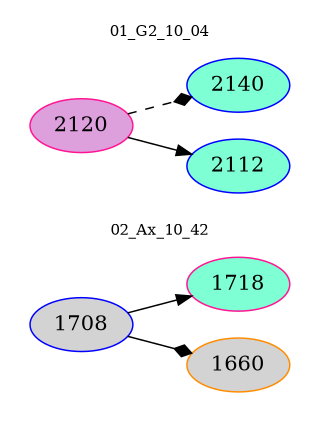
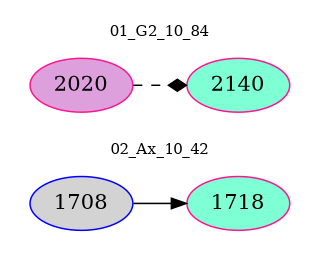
cluster "01_G2_10_04": label "01_G2_10_04" -> "01_G2_10_84"
node "2140": color blue -> deeppink
node "2120": label "2120" -> "2020"
node "2112": removed
node "1660": removed
